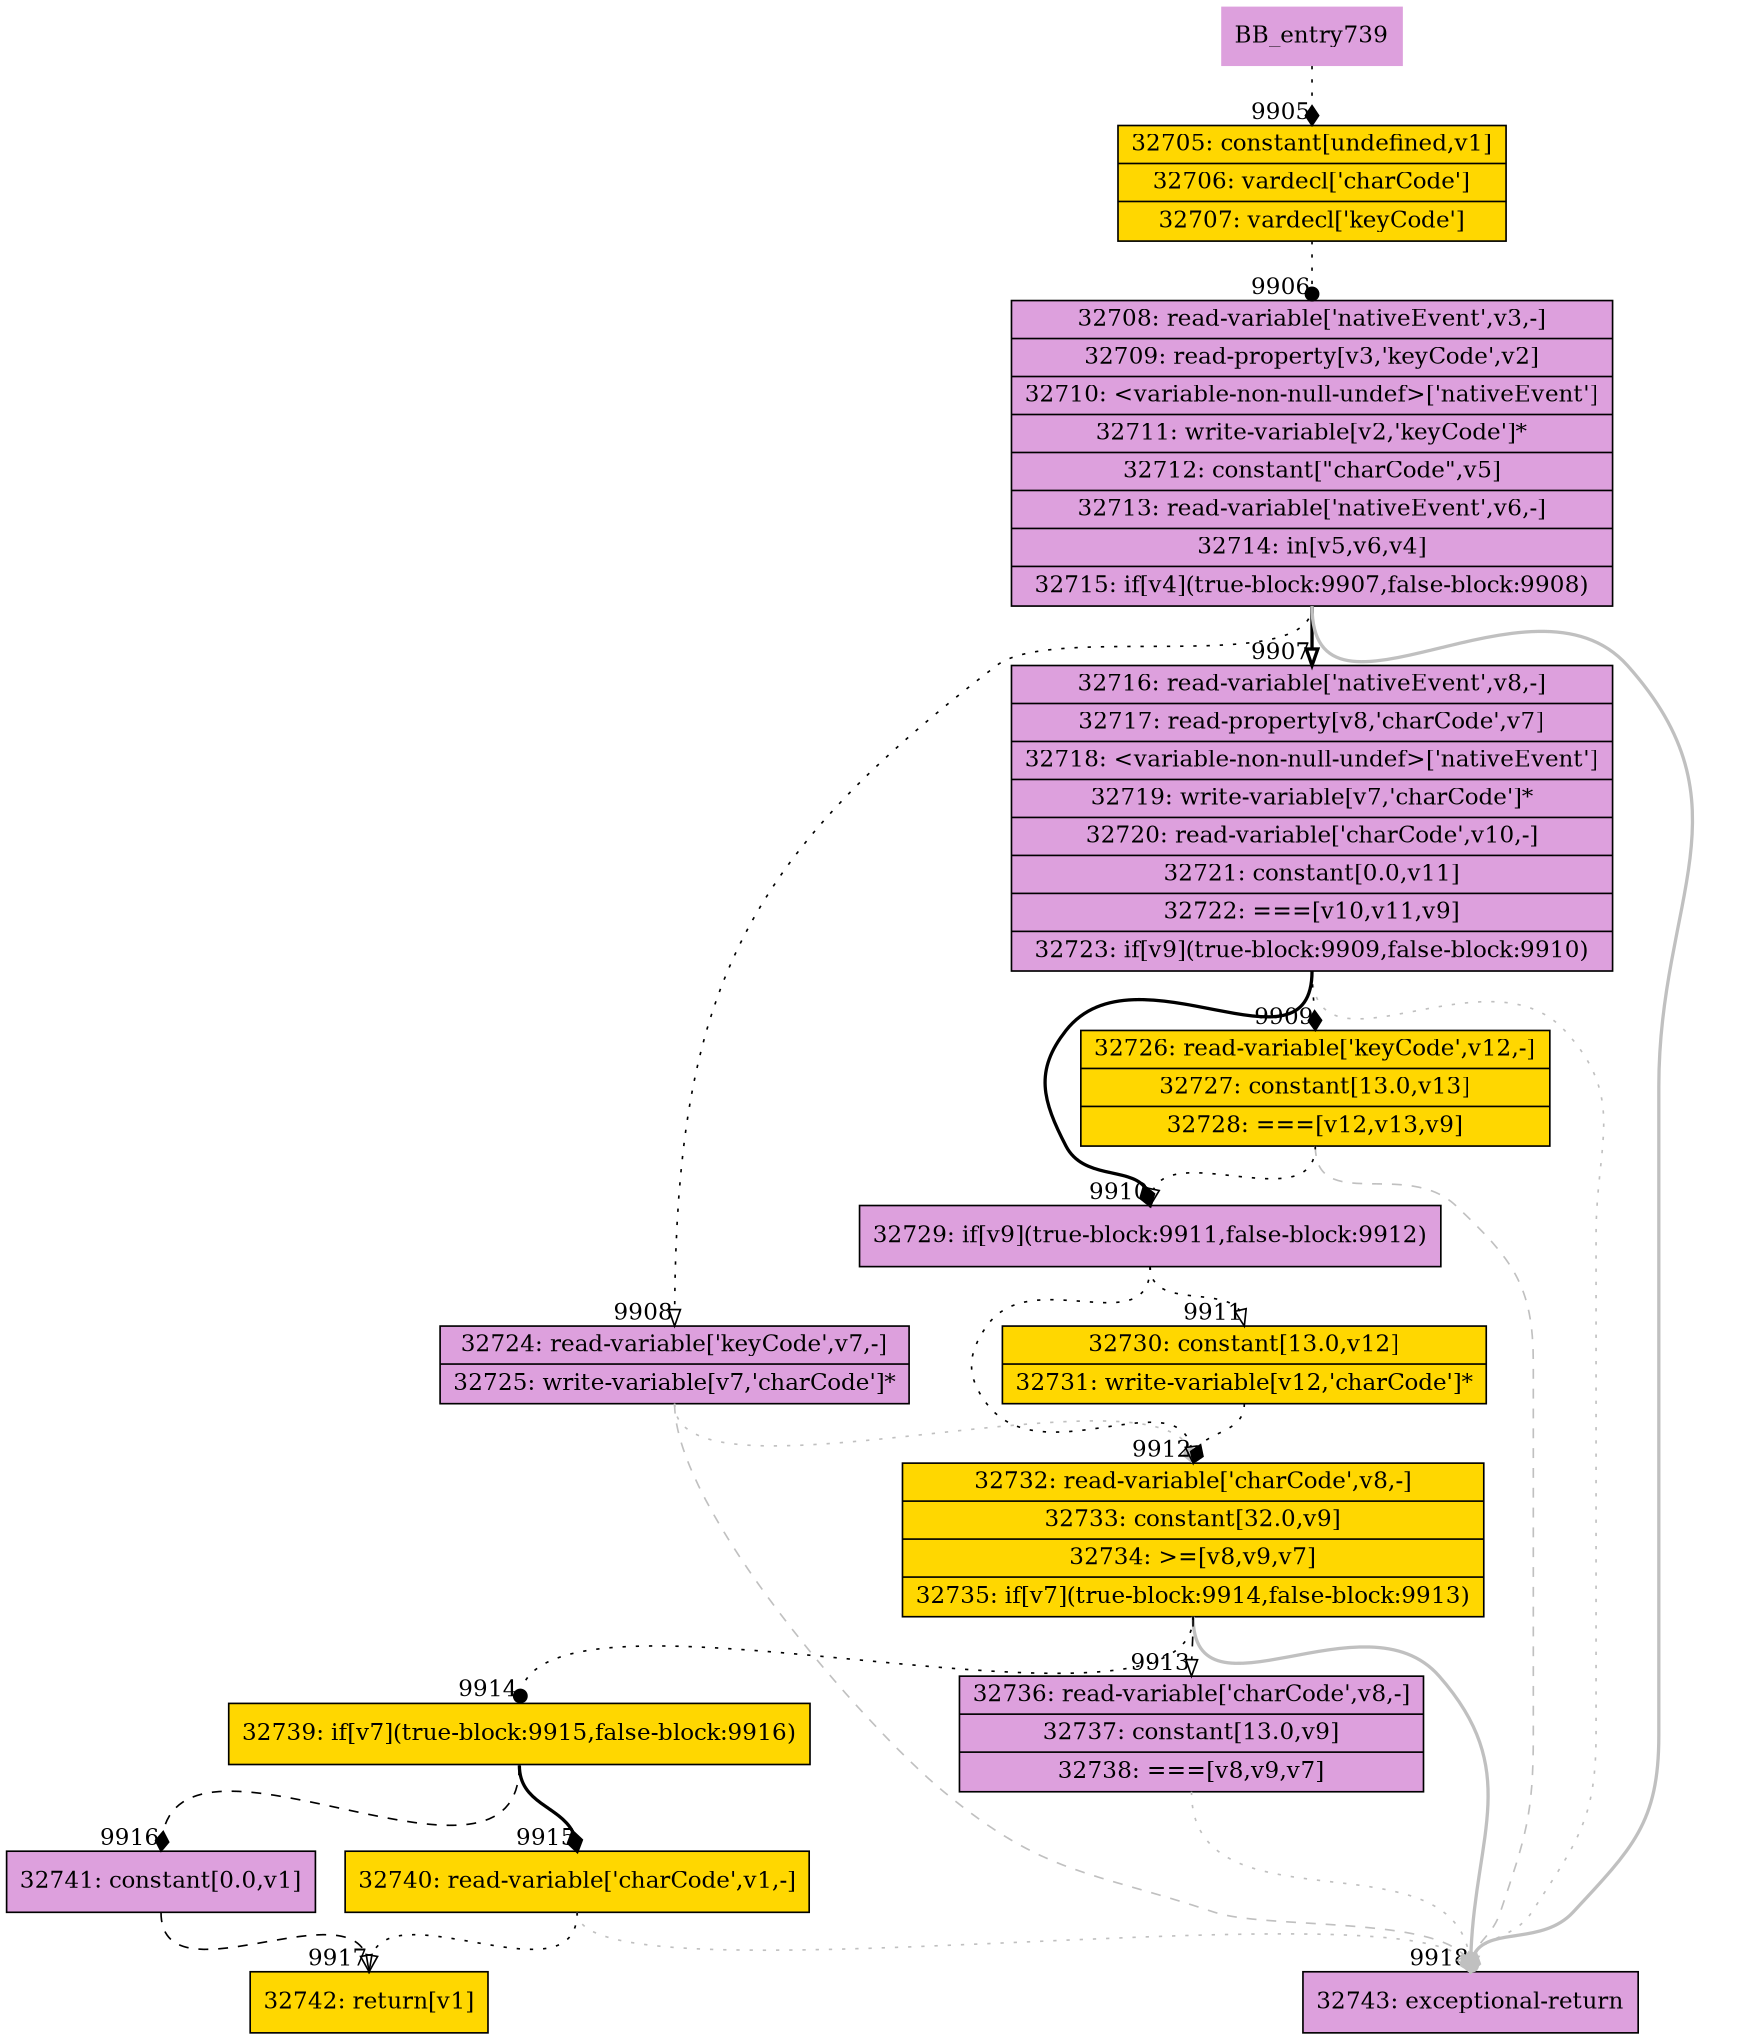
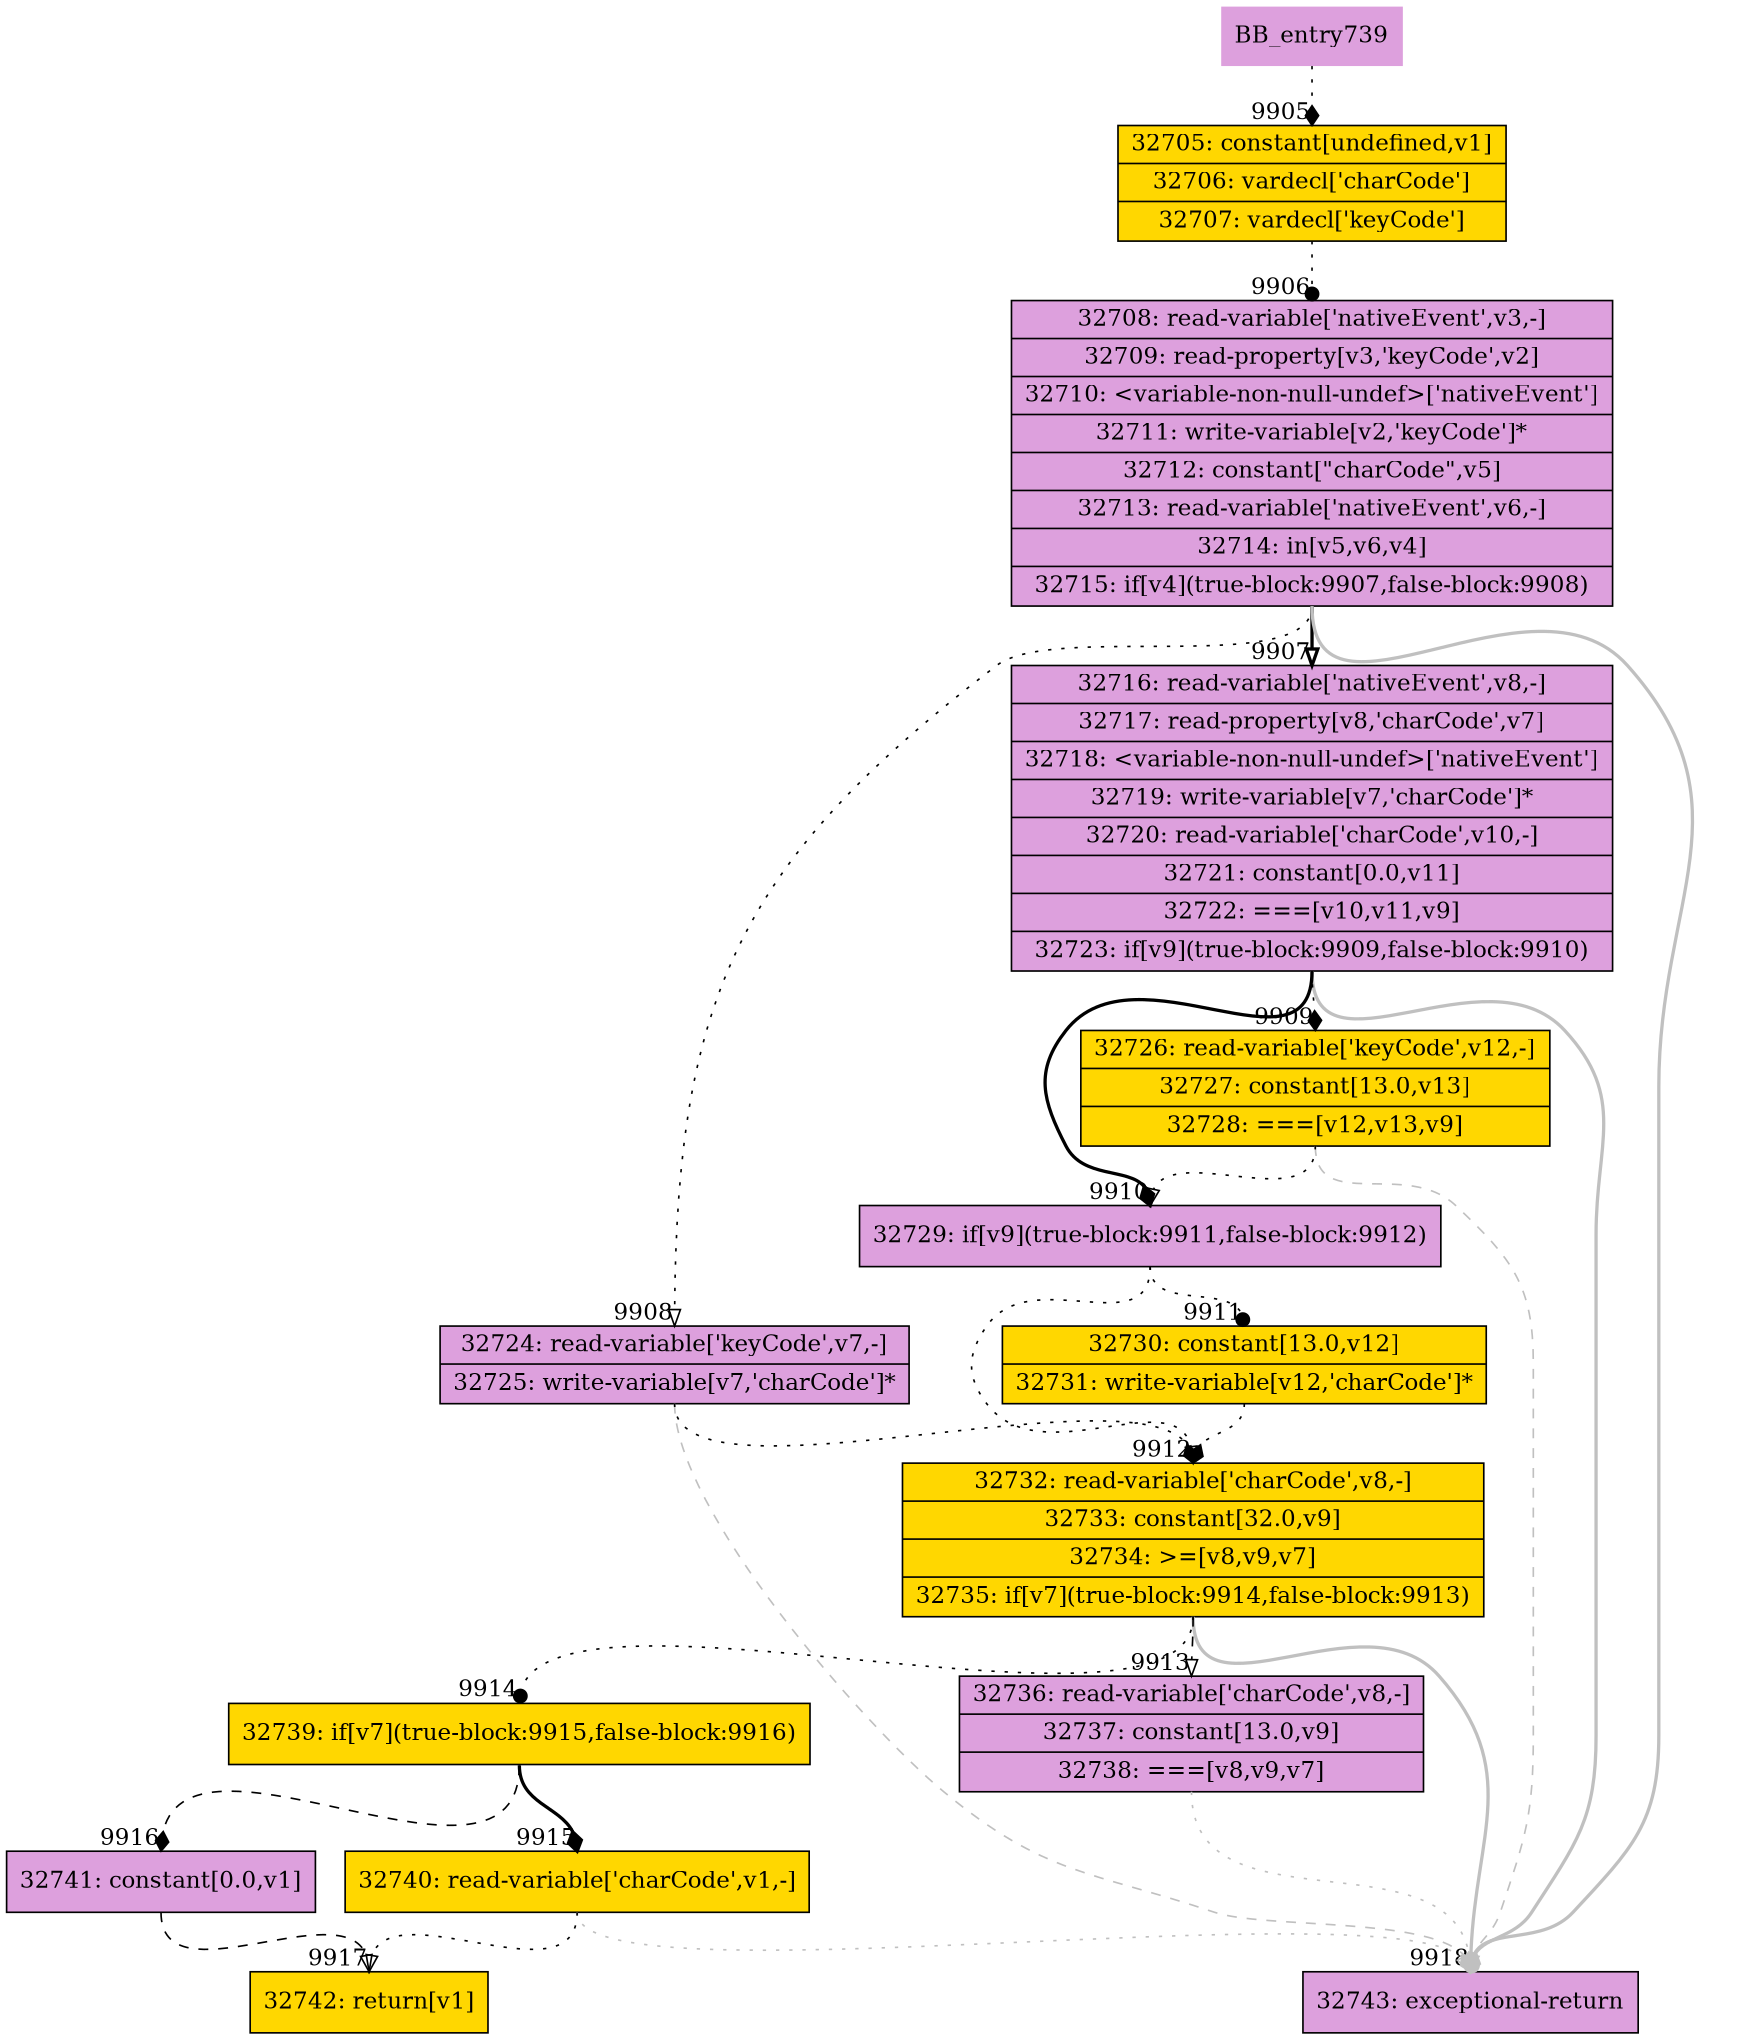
edge "32729: if[v9](true-block:9911,false-block:9912)" -> "32730: constant[13.0,v12]": arrowhead onormal -> dot
edge "32716: read-variable['nativeEvent',v8,-]" -> "32743: exceptional-return": style dotted -> bold
edge "32724: read-variable['keyCode',v7,-]" -> "32732: read-variable['charCode',v8,-]": color gray -> black
